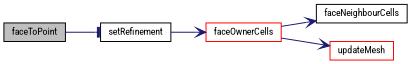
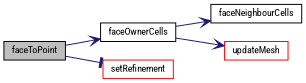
node "setRefinement": color black -> red
edge "setRefinement" -> "faceOwnerCells": now "faceToPoint" -> "faceOwnerCells"
node "faceOwnerCells": color red -> black
